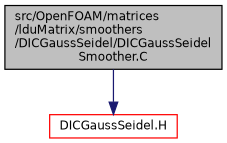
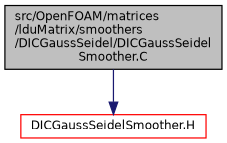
node "DICGaussSeidel.H": label "DICGaussSeidel.H" -> "DICGaussSeidelSmoother.H"
